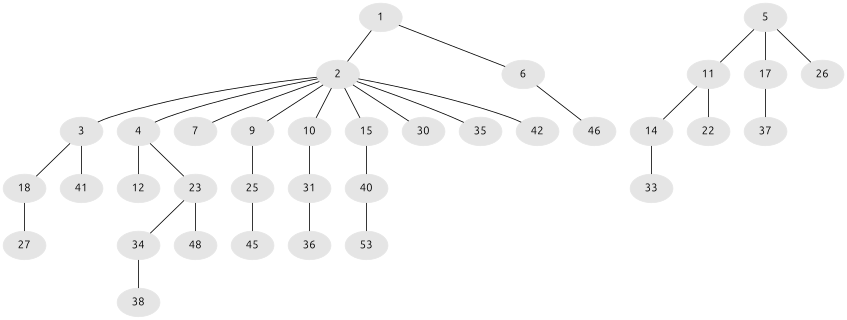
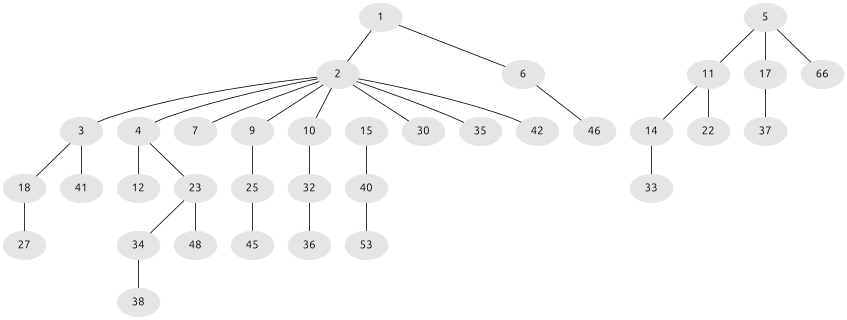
node "26": label "26" -> "66"
edge "2" -- "15": removed
node "31": label "31" -> "32"
